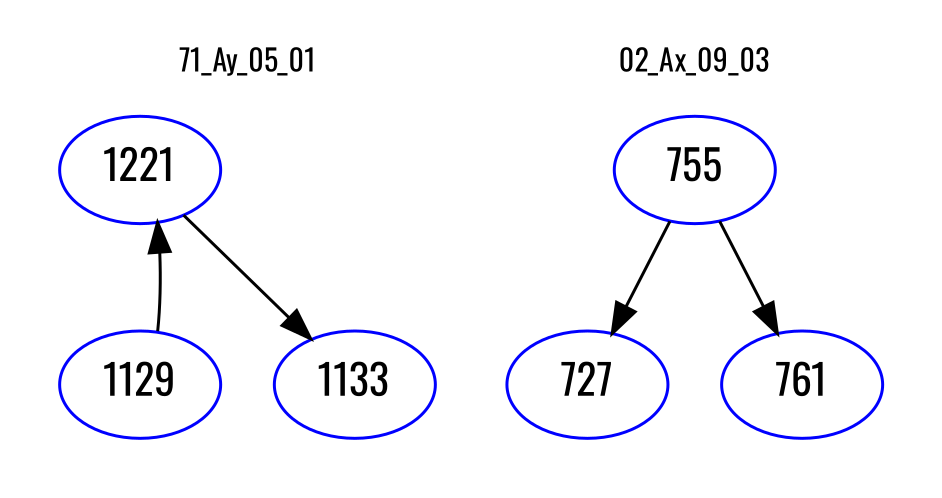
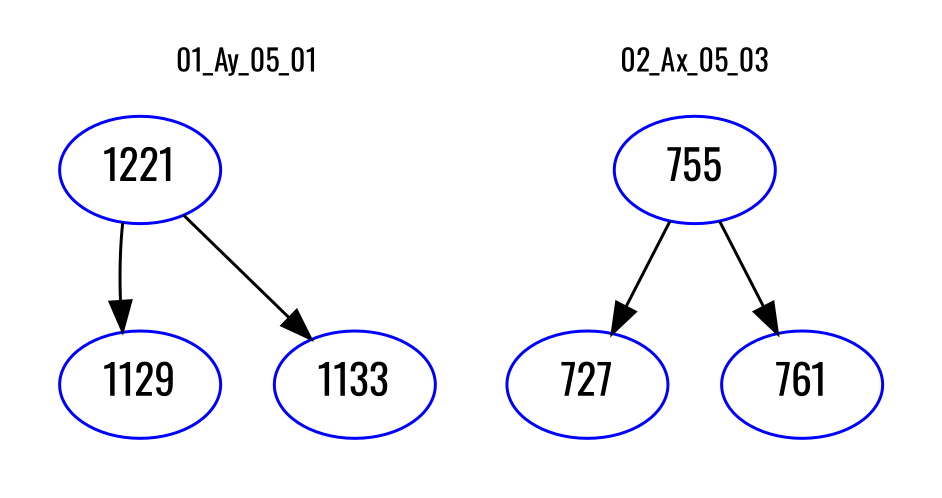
cluster "71_Ay_05_01": label "71_Ay_05_01" -> "01_Ay_05_01"
cluster "02_Ax_09_03": label "02_Ax_09_03" -> "02_Ax_05_03"
edge "1129" -> "1221": reversed
